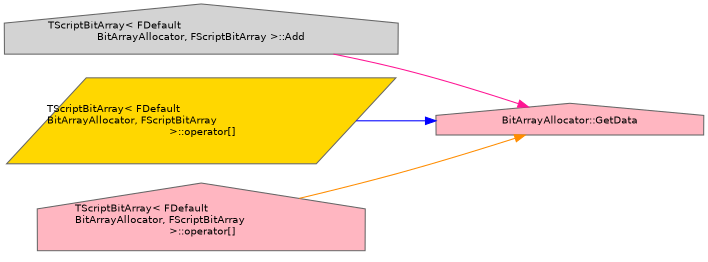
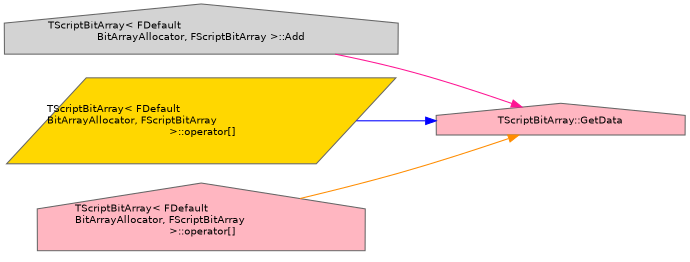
node "BitArrayAllocator::GetData": label "BitArrayAllocator::GetData" -> "TScriptBitArray::GetData"
